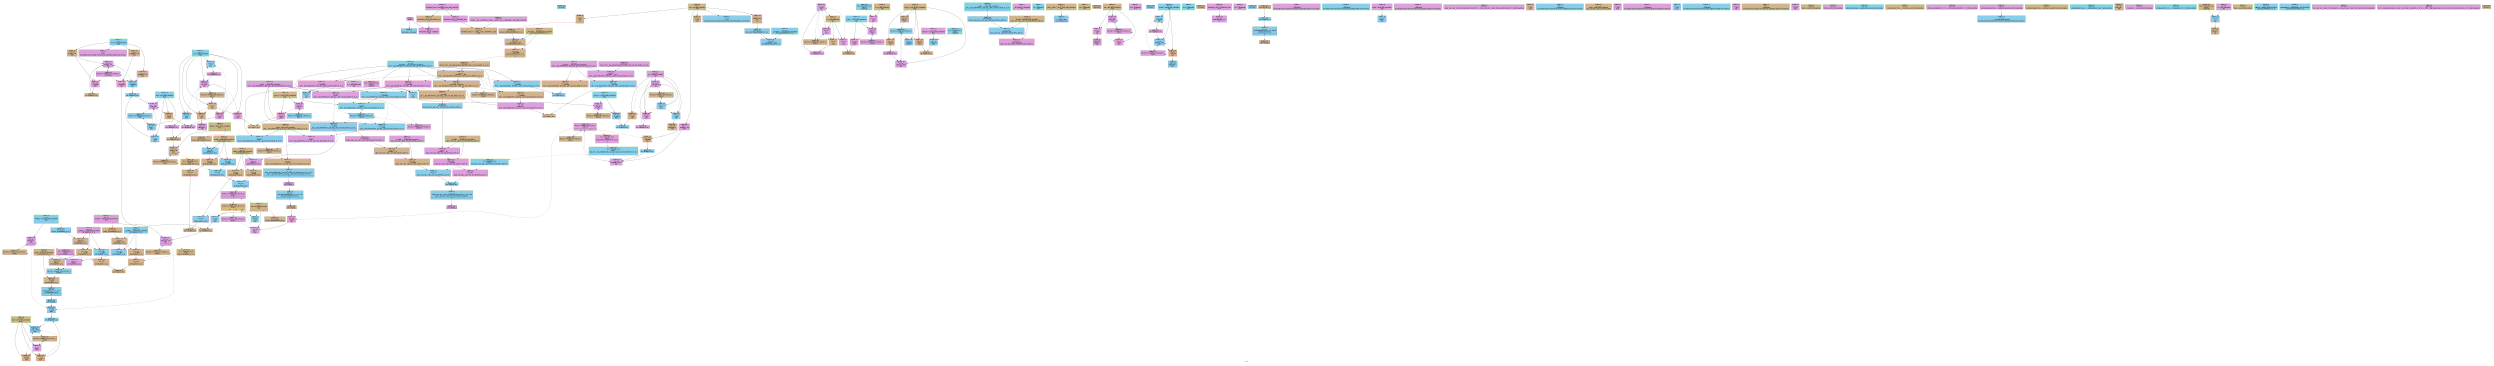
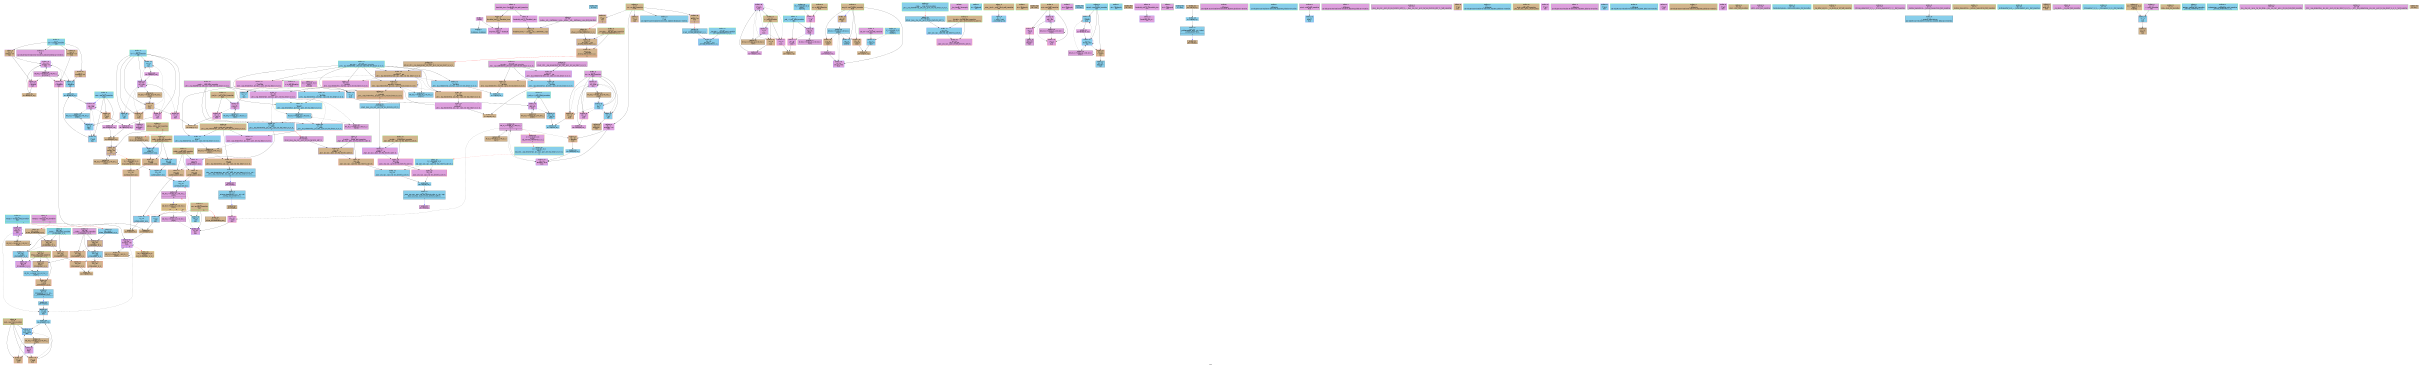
node "NodeID: 326": fillcolor tan -> skyblue
node "NodeID: 379": removed
